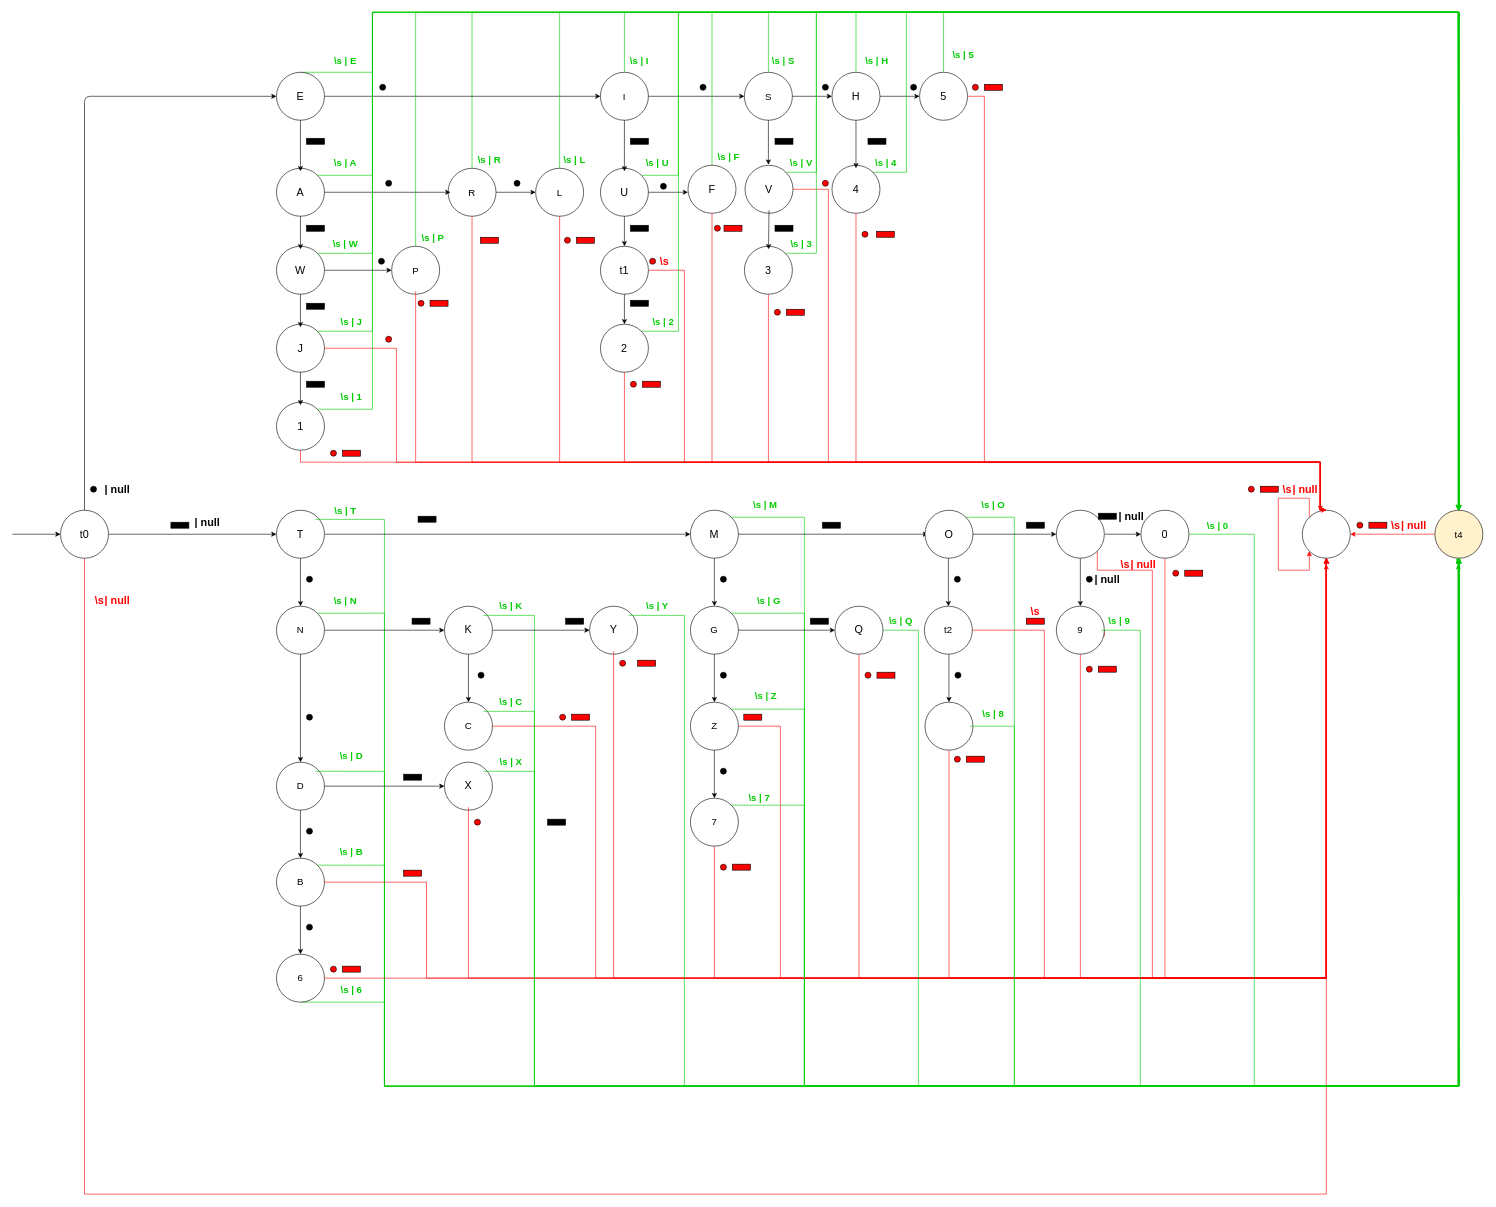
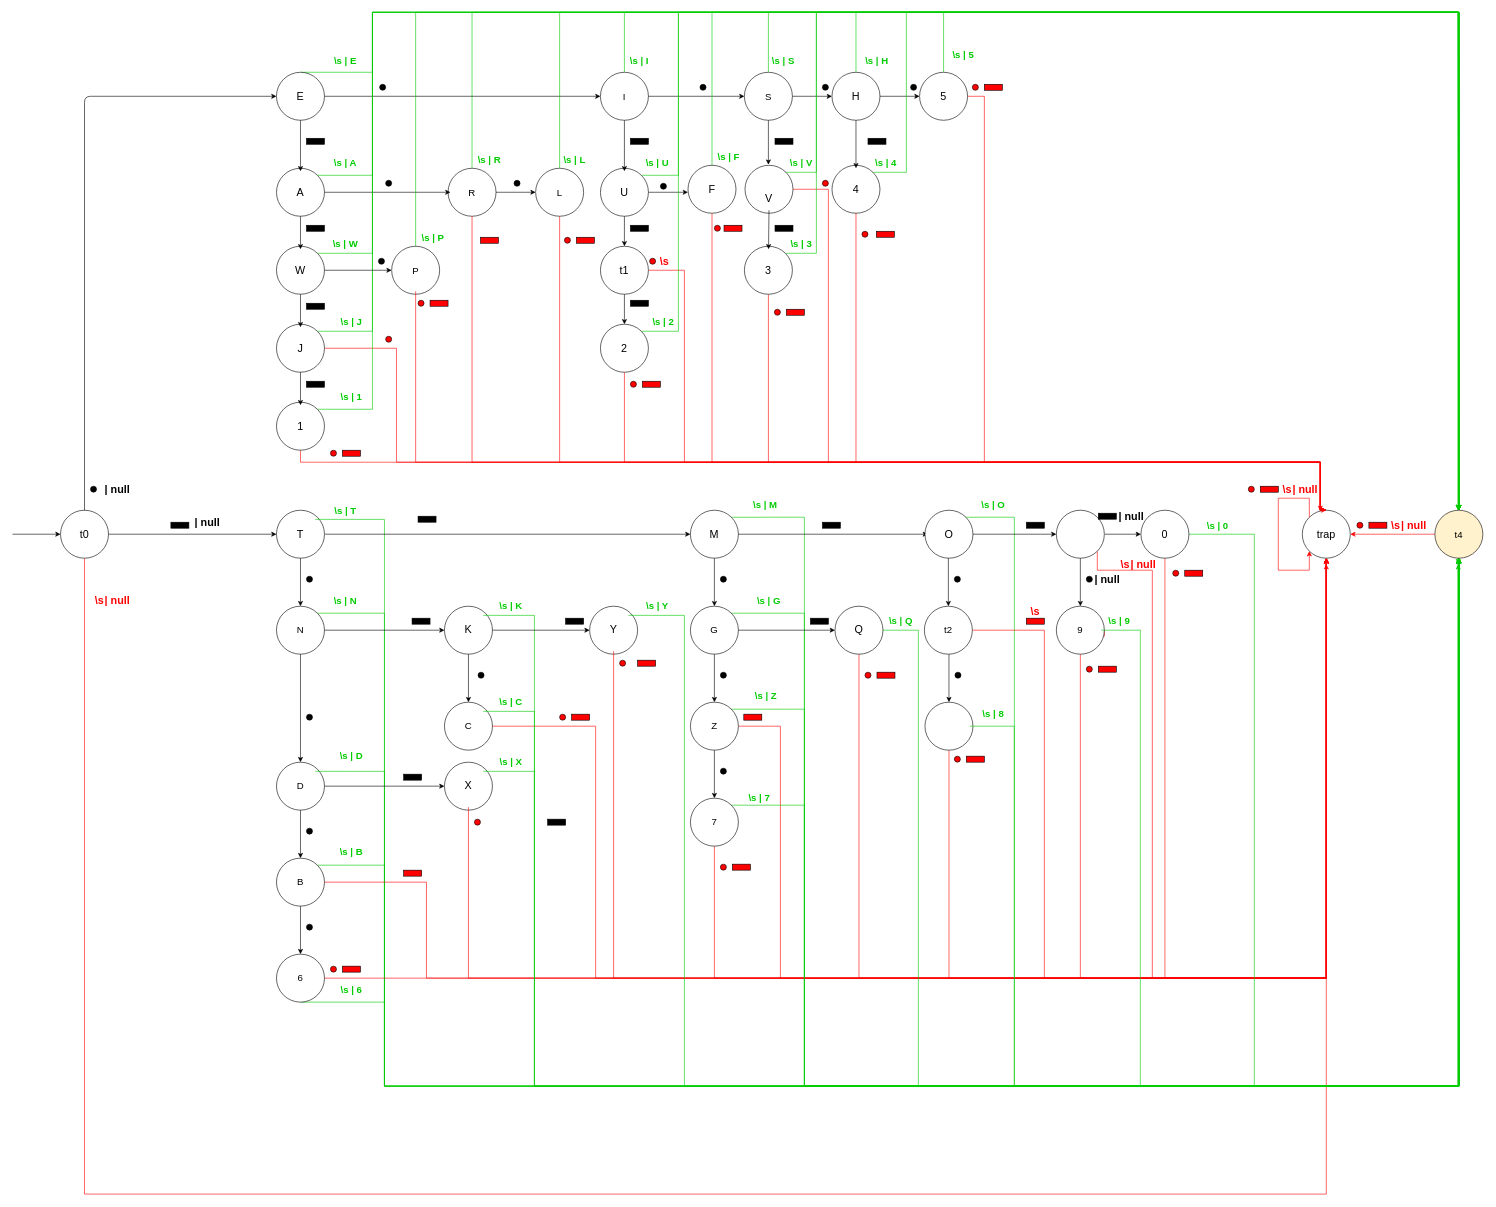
node "V": moved (769, 189) -> (769, 198)
node "trap": added
